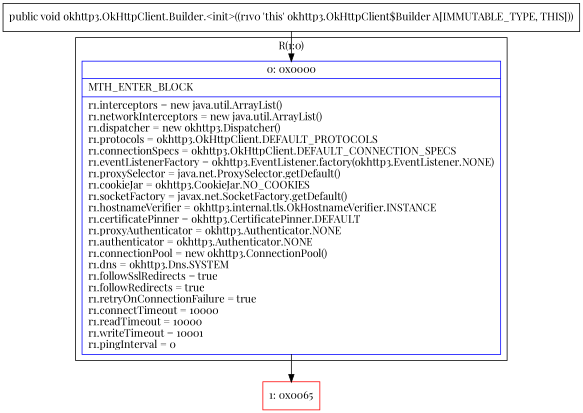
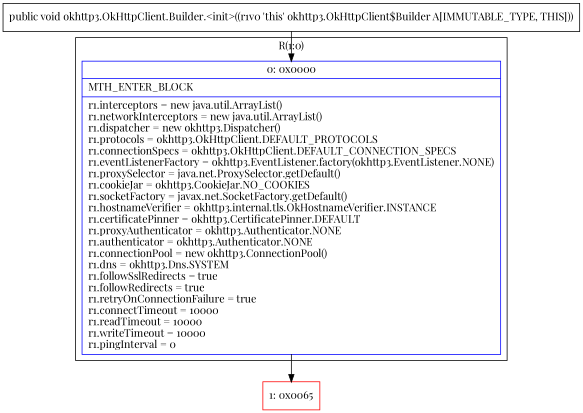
node "0: 0x0000": text "r1.writeTimeout = 10001" -> "r1.writeTimeout = 10000"
